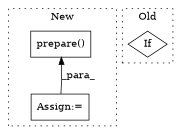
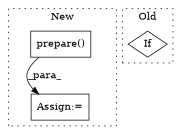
edge "Assign:=" -> "prepare()": reversed
